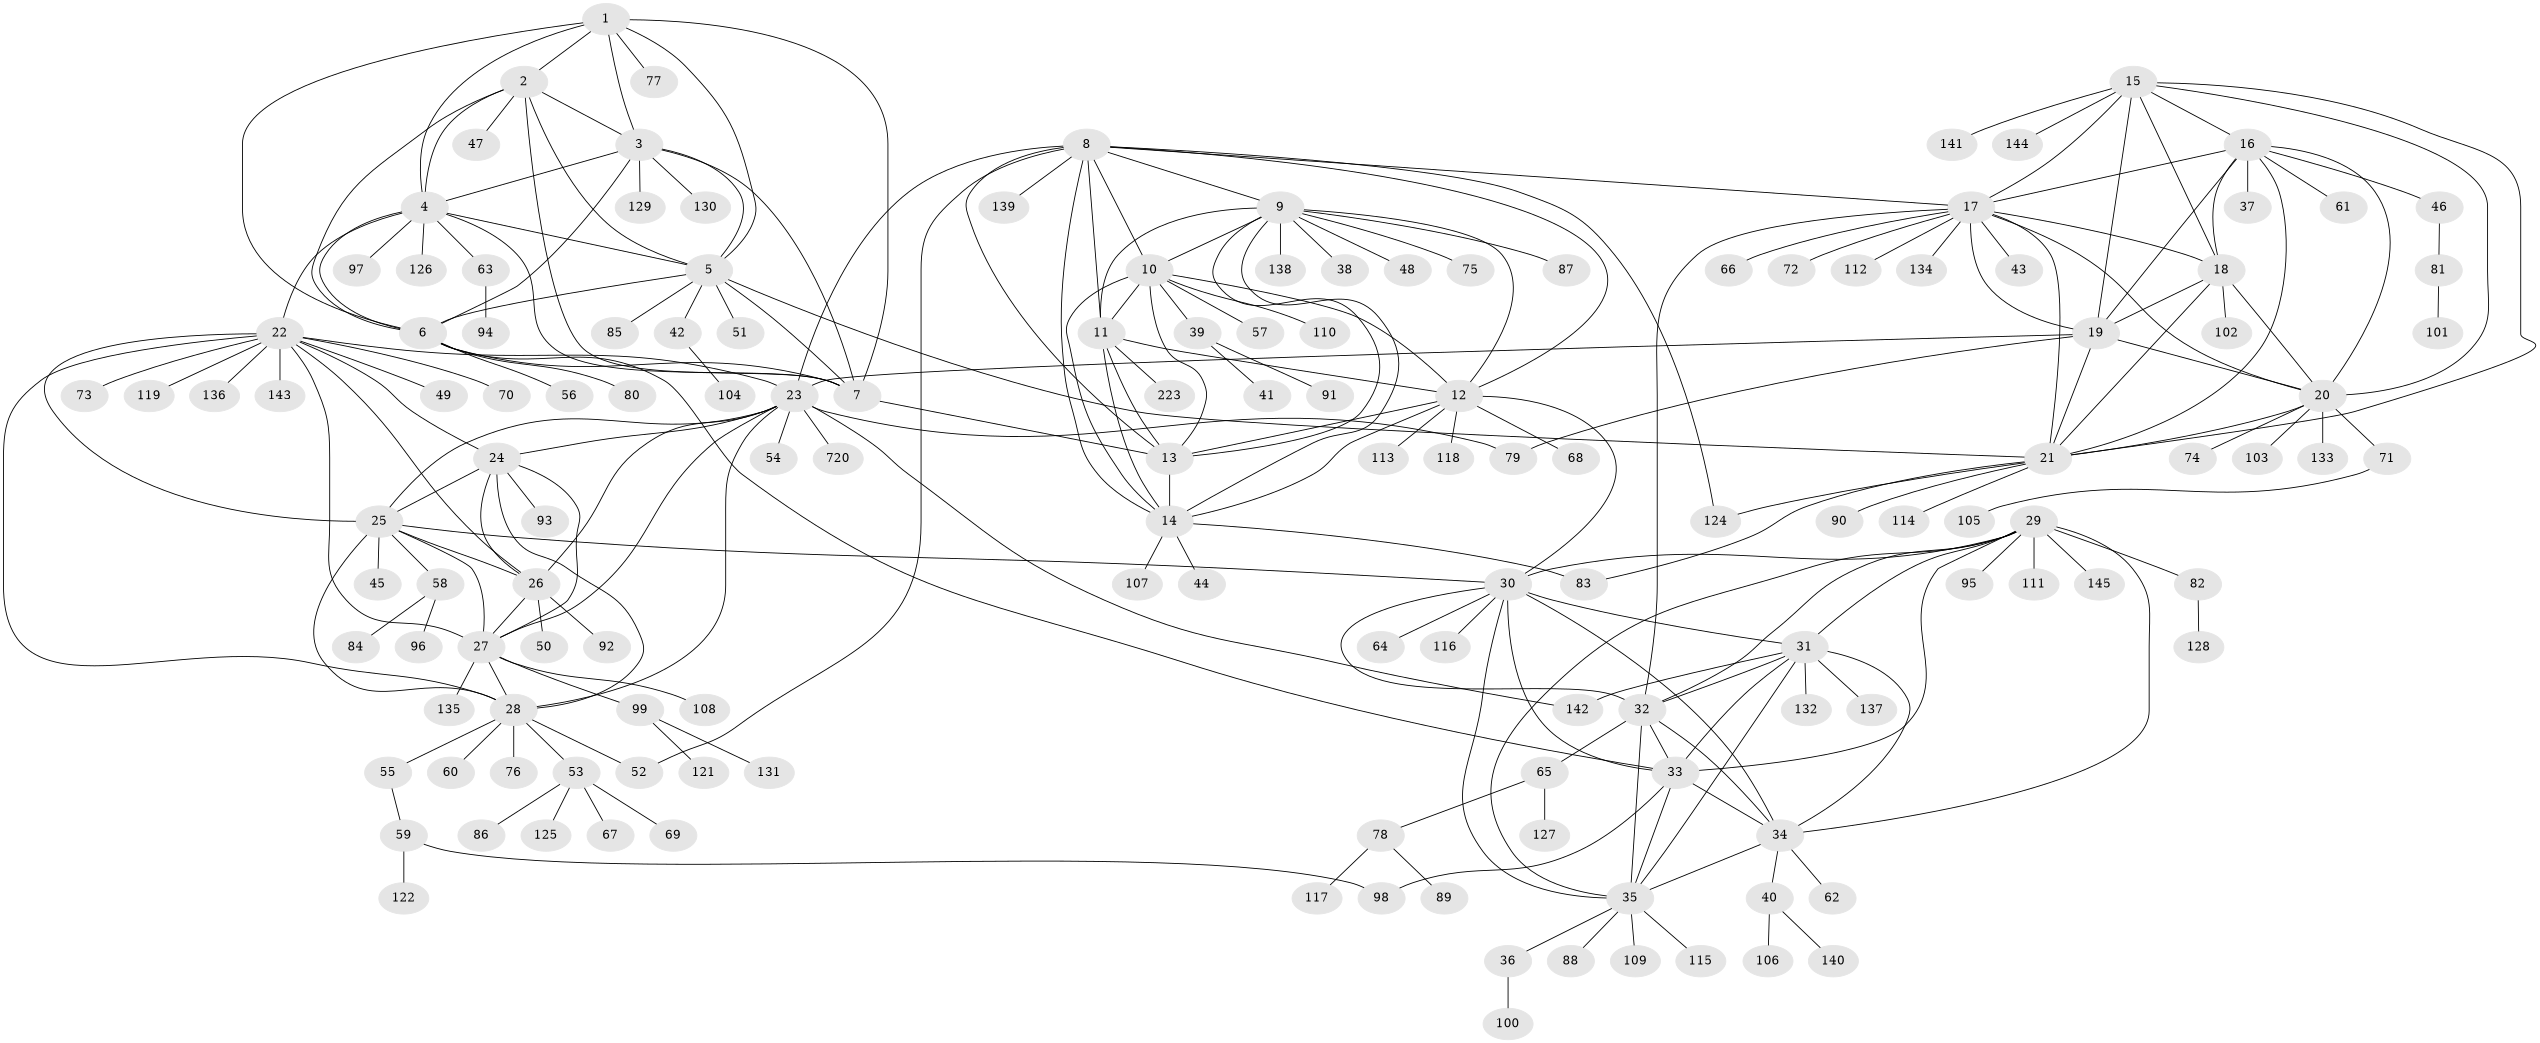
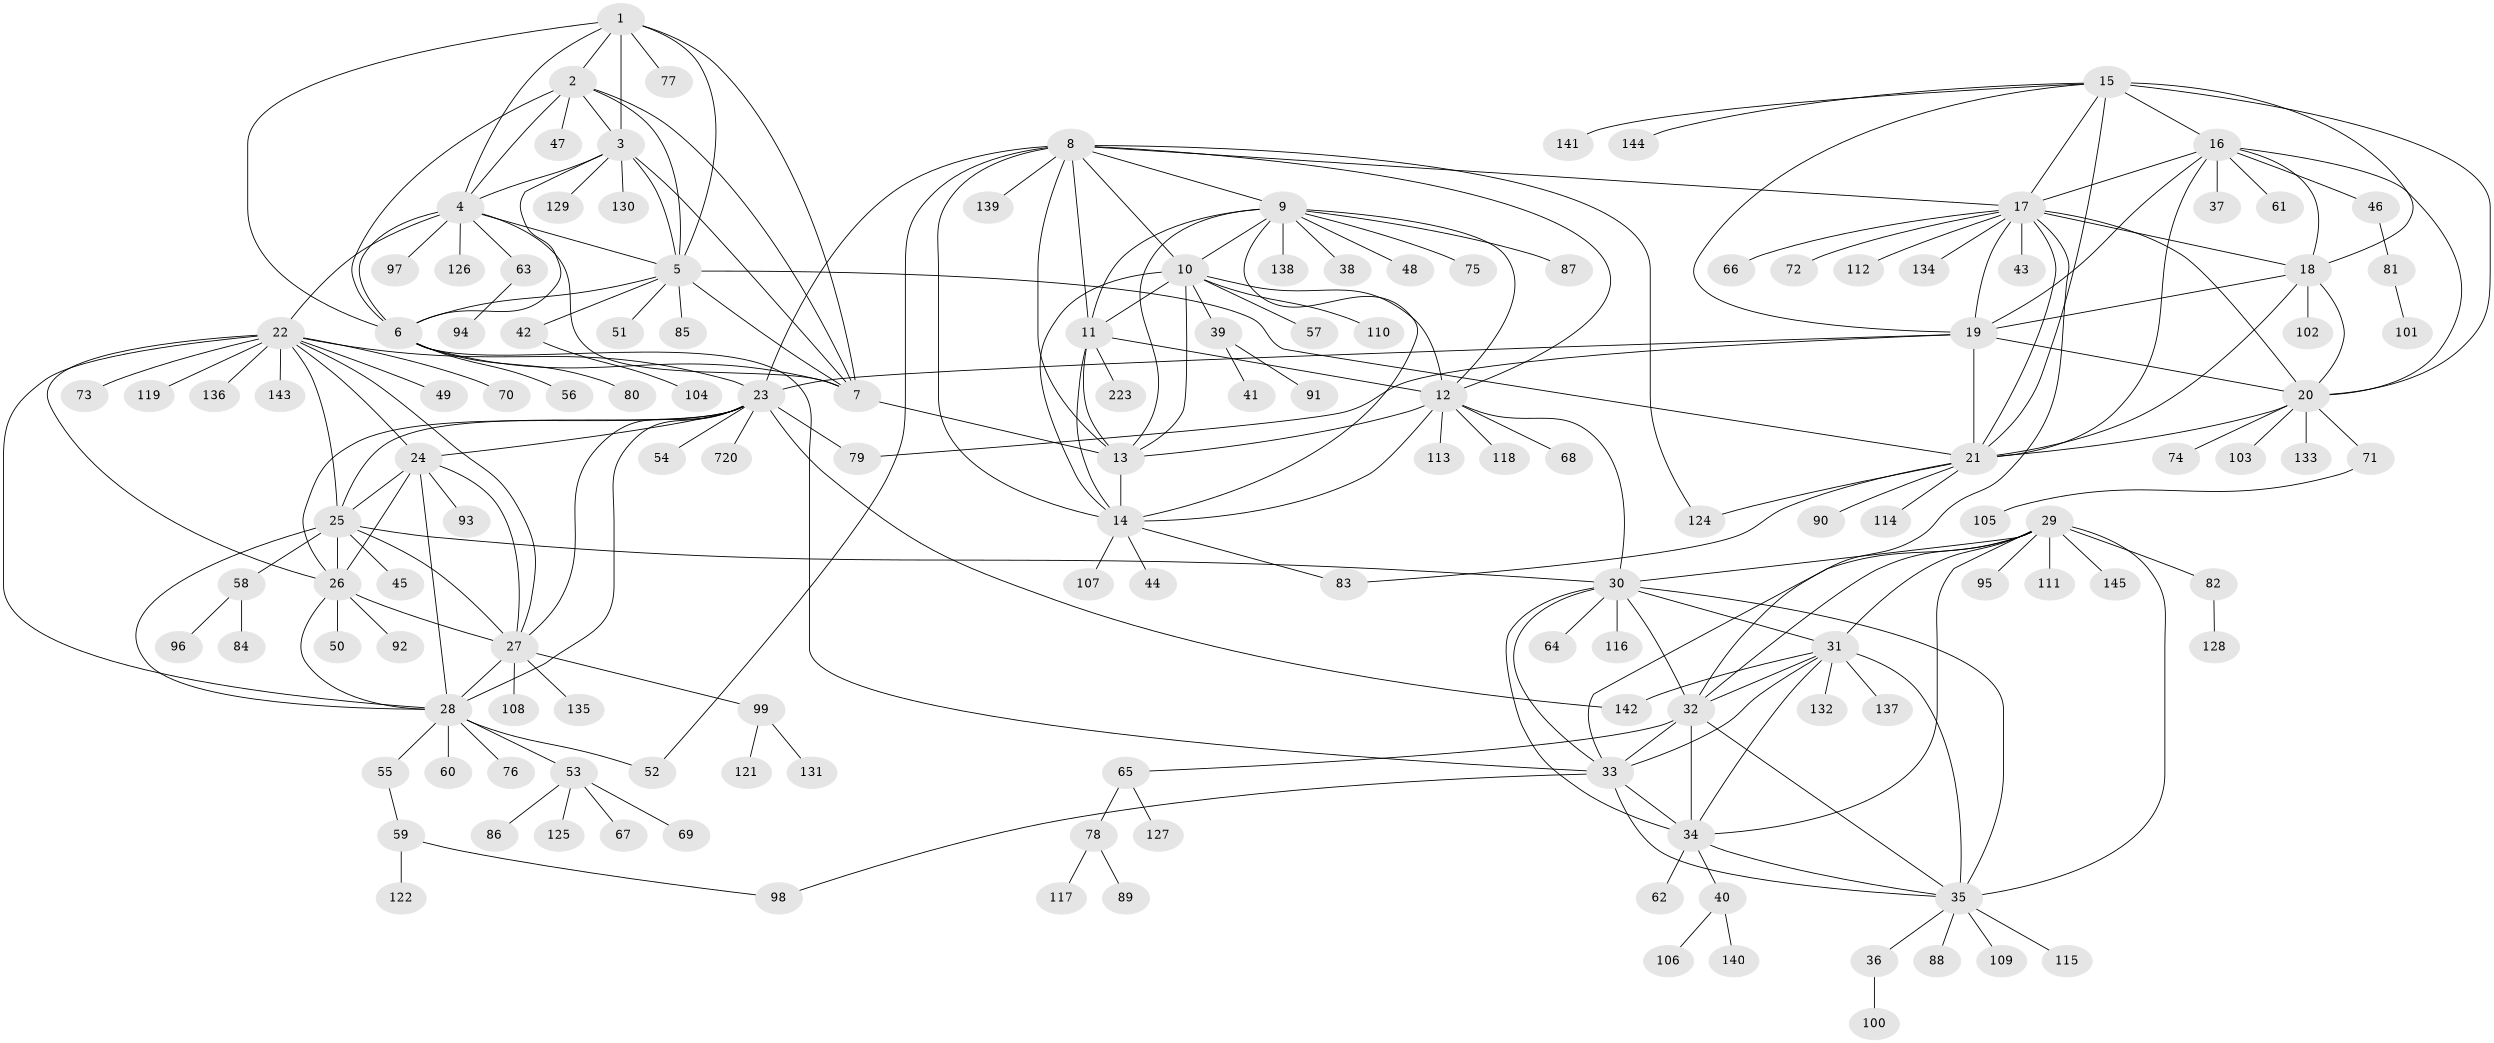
edge "26" -- "28": added
